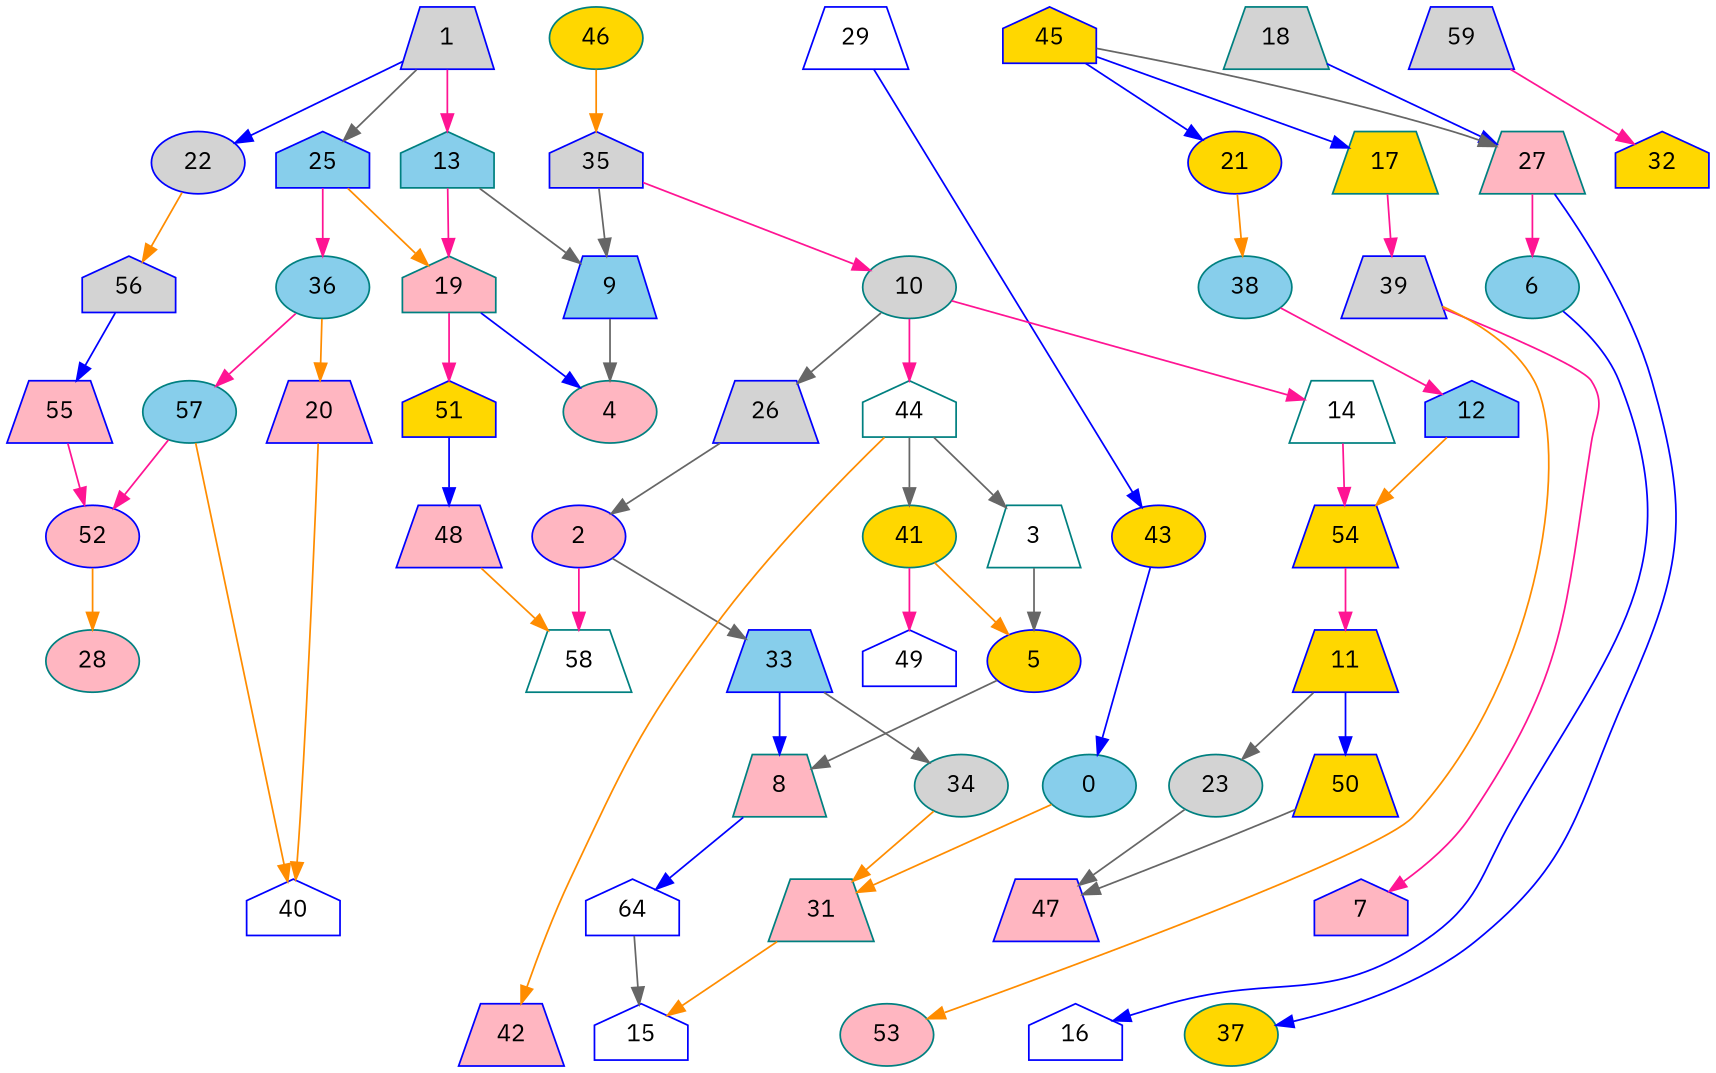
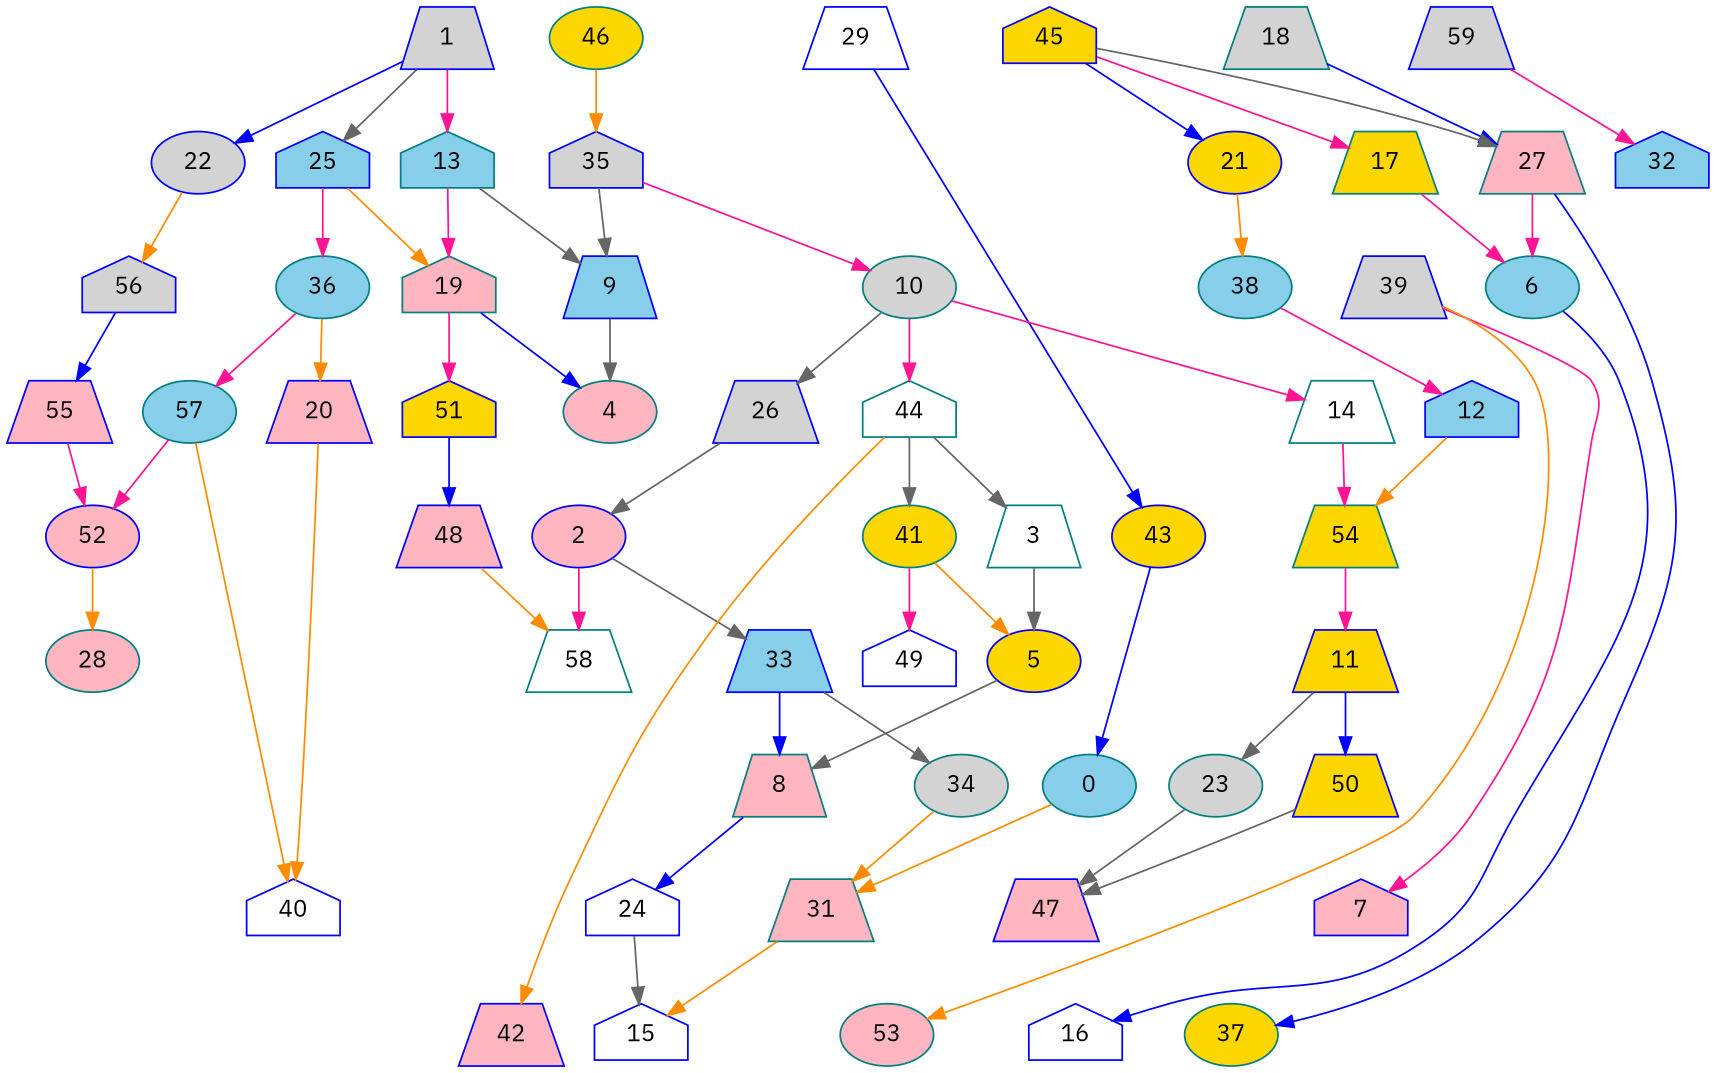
edge "45" -> "17": color blue -> deeppink
node "32": fillcolor gold -> skyblue
edge "17" -> "39": now "17" -> "6"
node "54": color blue -> teal
node "64": label "64" -> "24"
